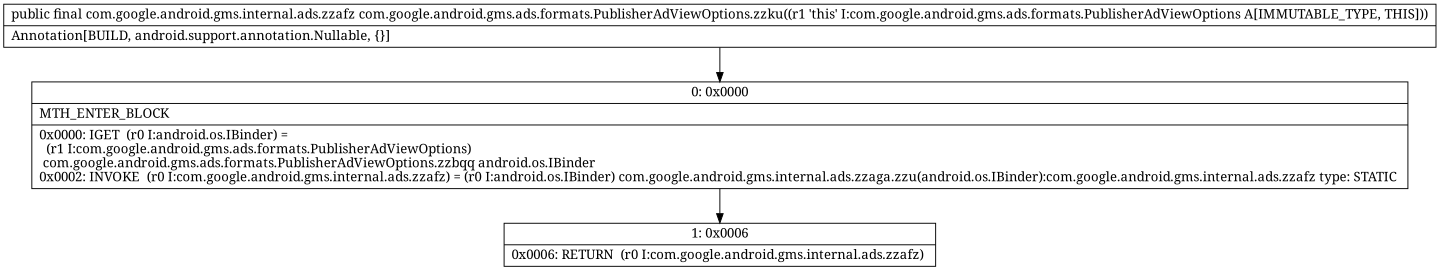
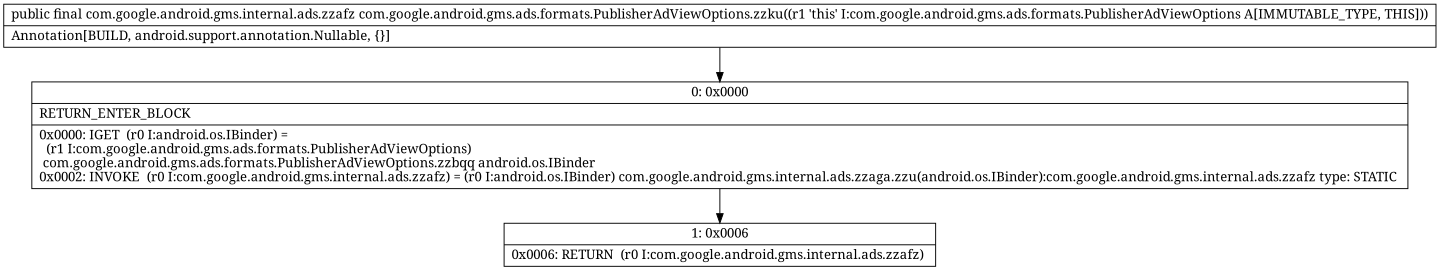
node "0: 0x0000": text "MTH_ENTER_BLOCK" -> "RETURN_ENTER_BLOCK"
